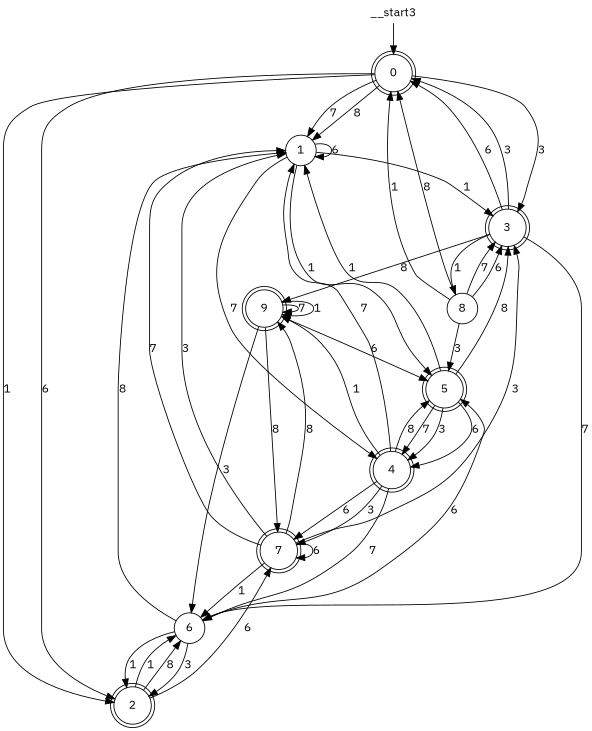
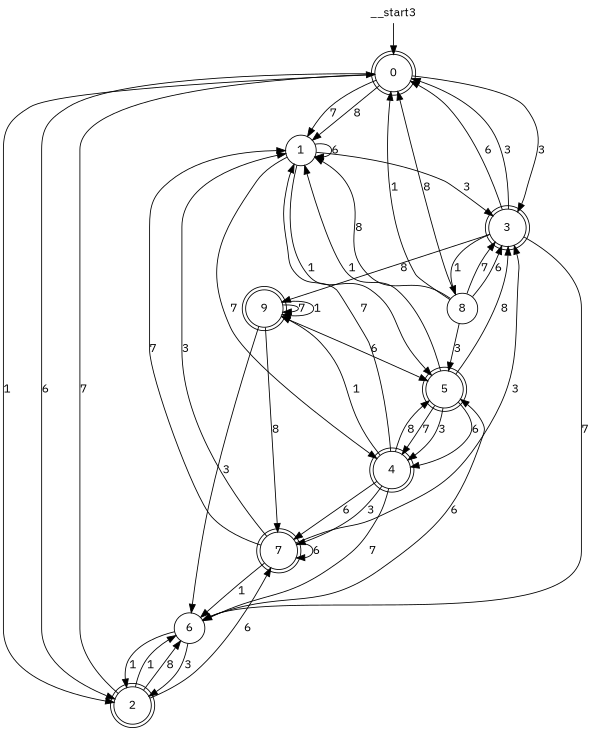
edge "1" -> "3": label "1" -> "3"
edge "2" -> "0": added, label "7"
edge "6" -> "1": now "8" -> "1"
edge "7" -> "9": removed, label "8"
